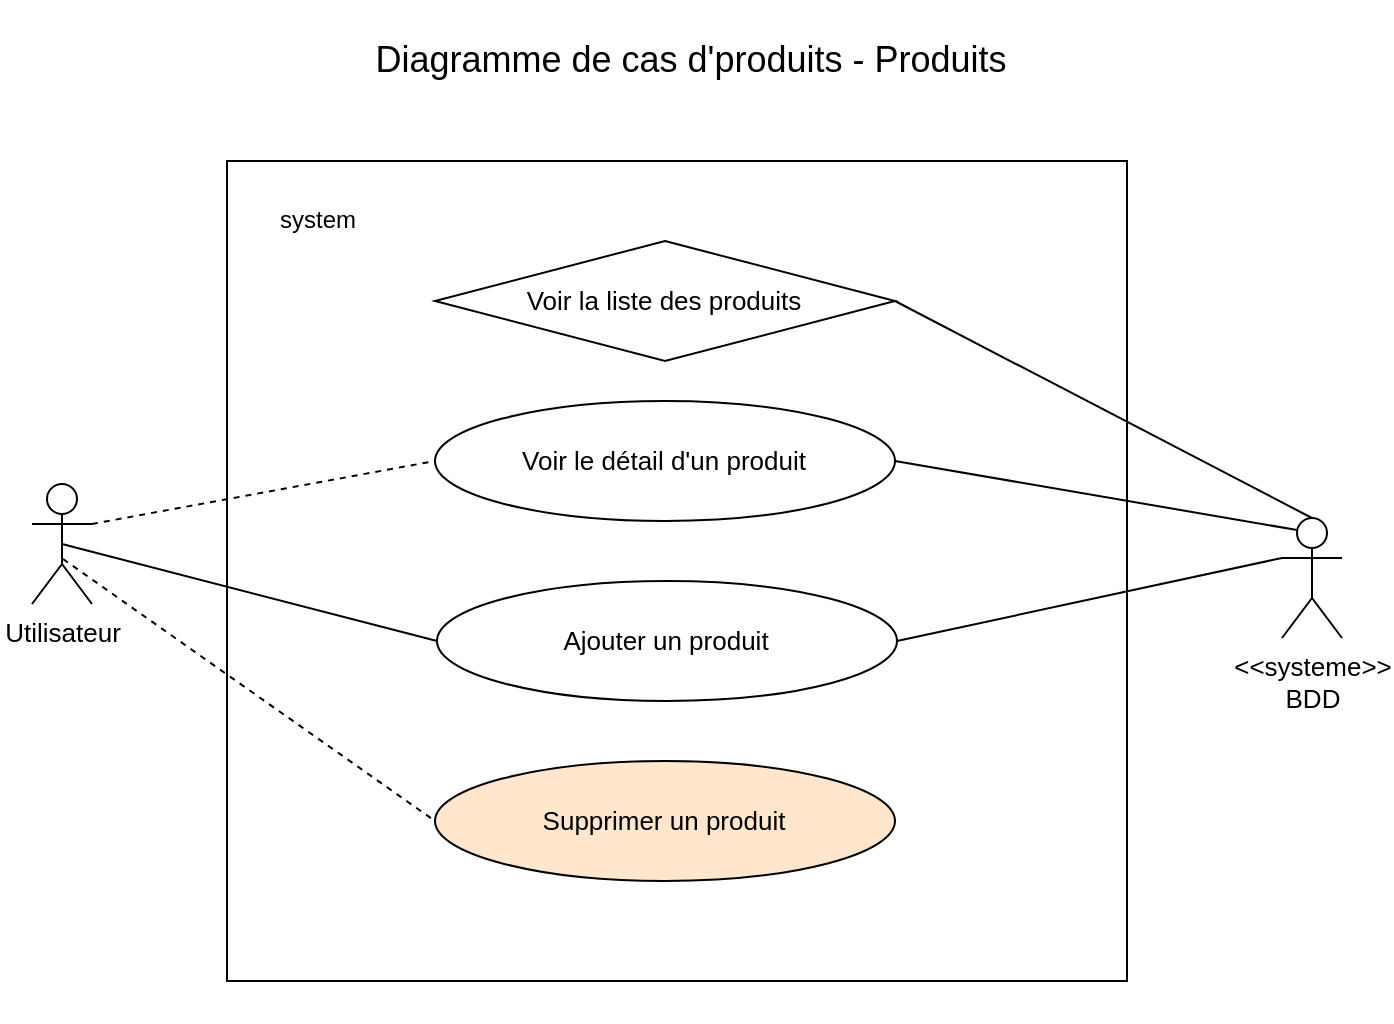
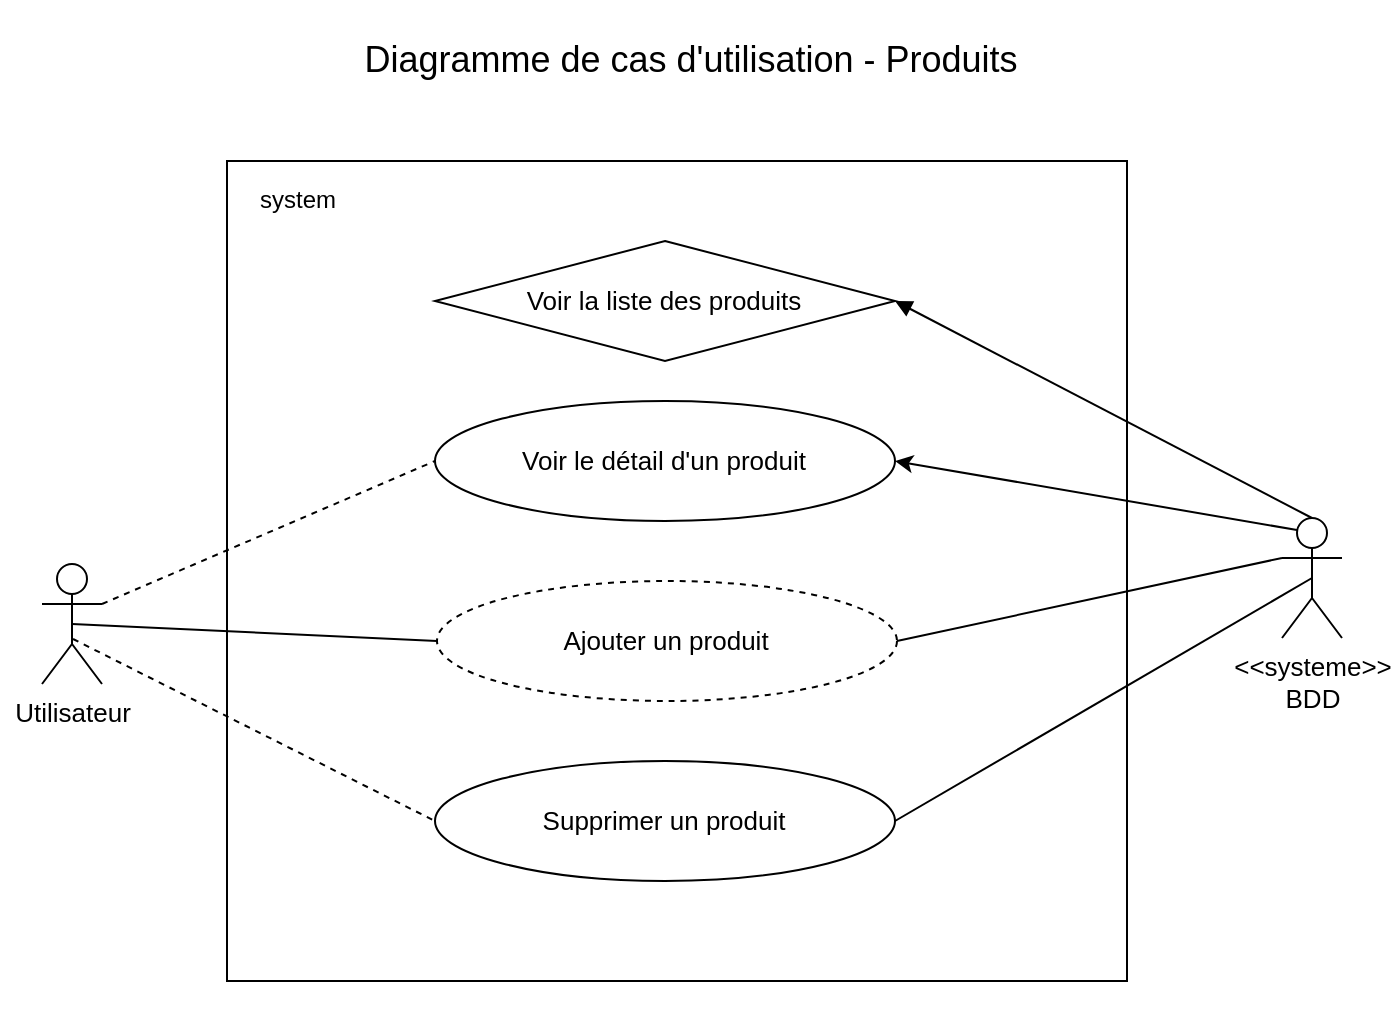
node "Diagramme de cas d'produits - Produits": label "Diagramme de cas d'produits - Produits" -> "Diagramme de cas d'utilisation - Produits"
node "system": moved (319, 221) -> (299, 201)
edge "Voir la liste des produits" -- "<<systeme>> BDD": arrowhead none -> block
edge "Voir le détail d'un produit" -- "<<systeme>> BDD": arrowhead none -> classic
node "Utilisateur": moved (62, 544) -> (72, 624)
node "Ajouter un produit": style solid -> dashed
edge "<<systeme>> BDD" -- "Supprimer un produit": added
node "Supprimer un produit": fillcolor #ffe6cc -> #ffffff
